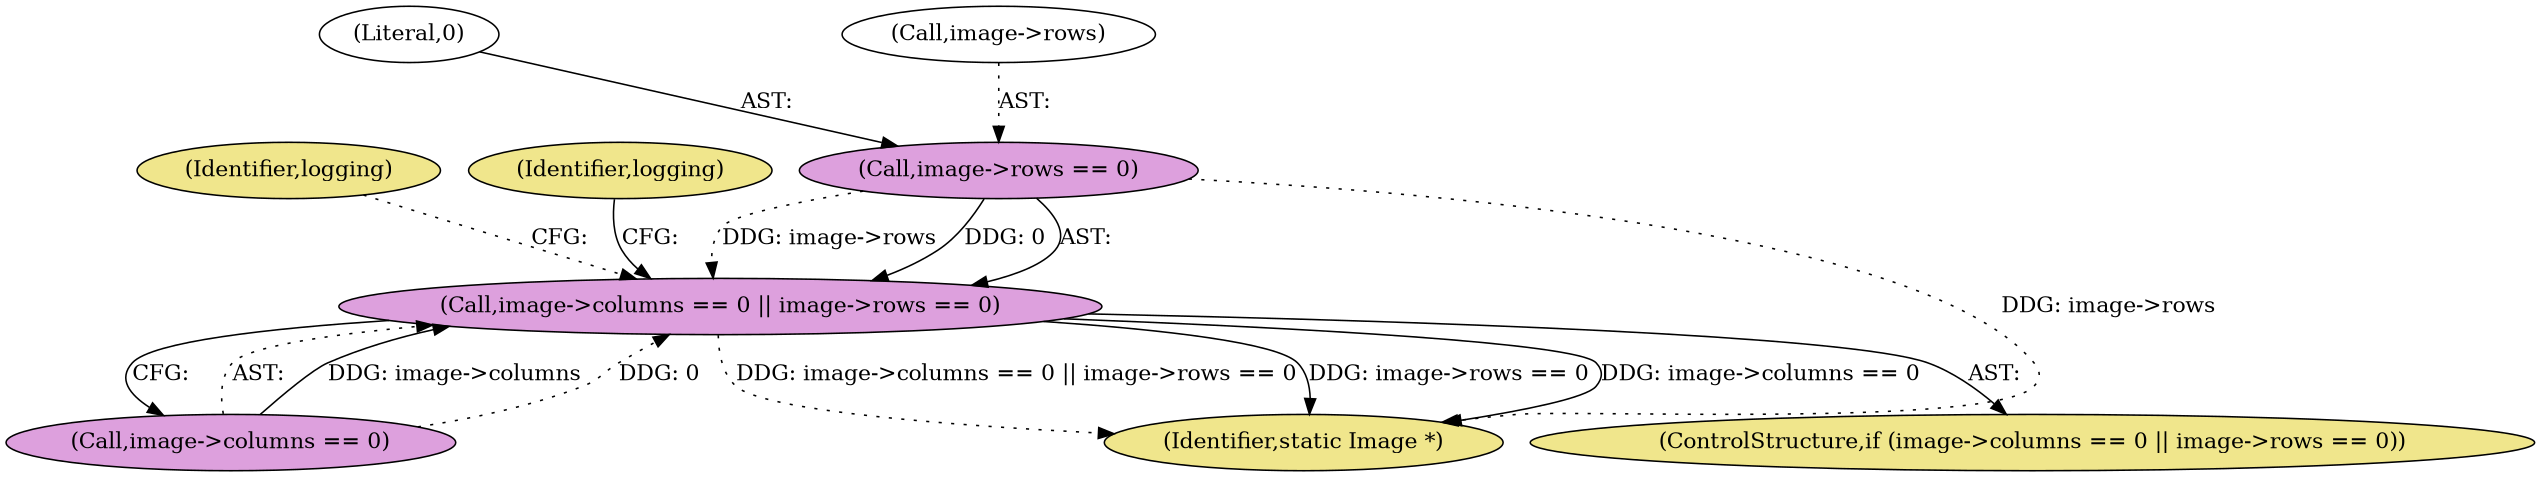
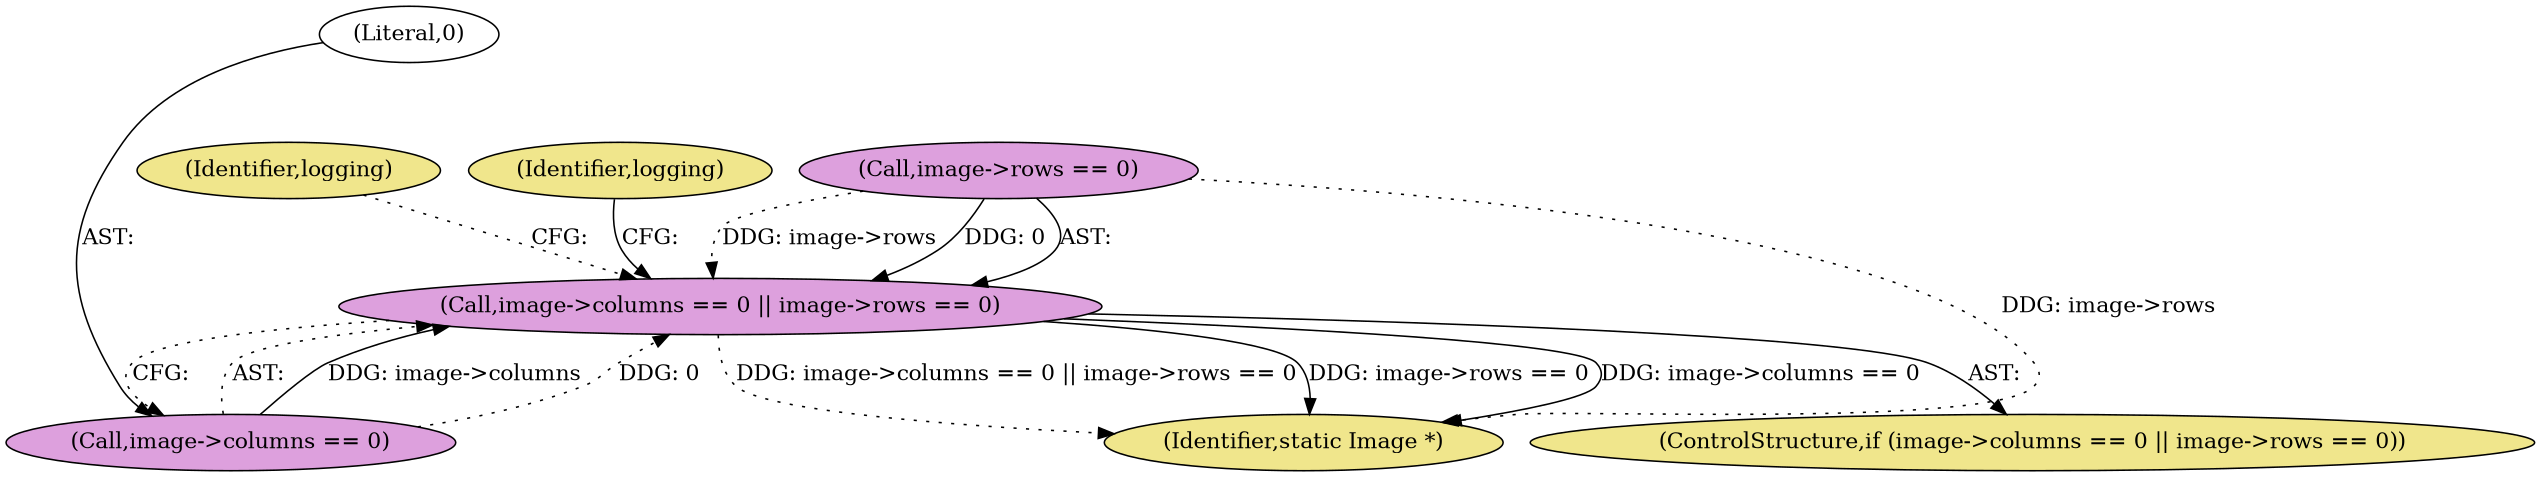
node "(Call,image->rows)": removed
edge "(Literal,0)" -> "(Call,image->rows == 0)": now "(Literal,0)" -> "(Call,image->columns == 0)"
edge "(Call,image->columns == 0 || image->rows == 0)" -> "(Call,image->columns == 0)": style solid -> dotted
